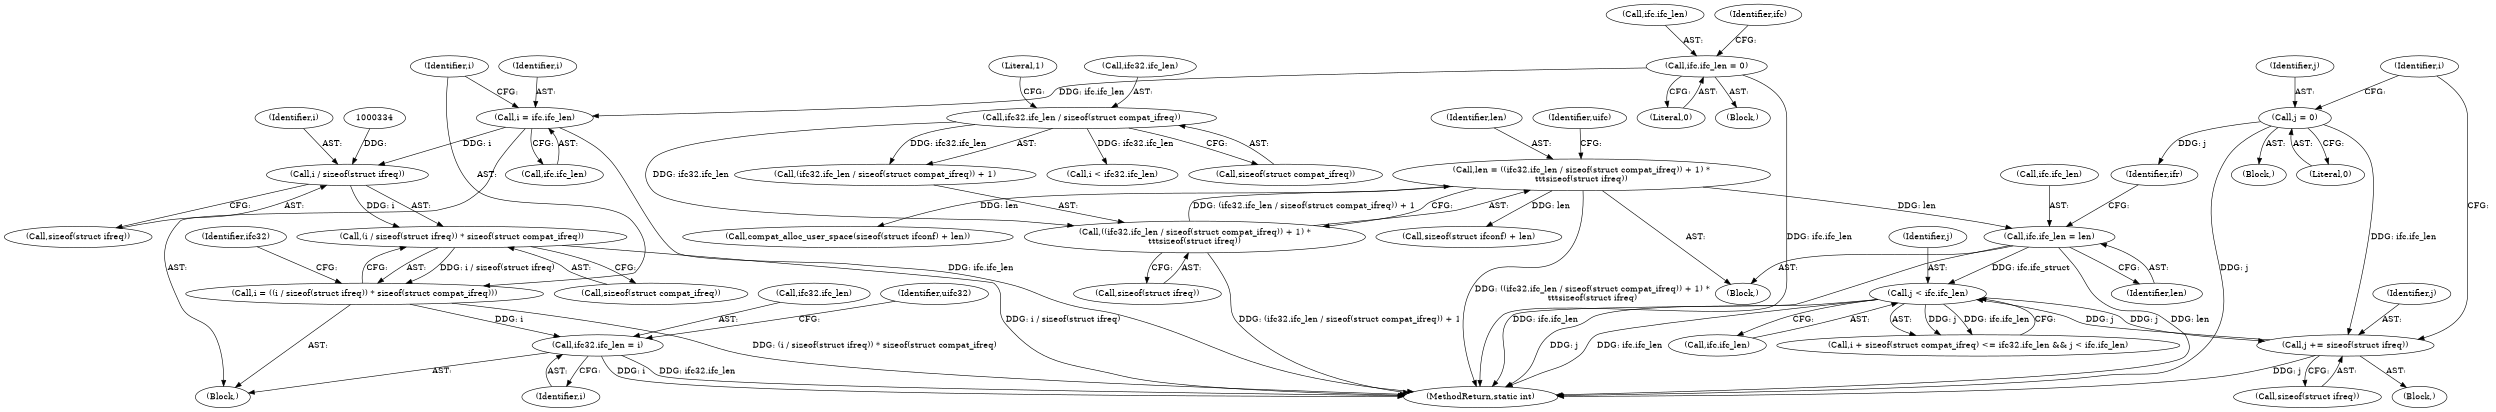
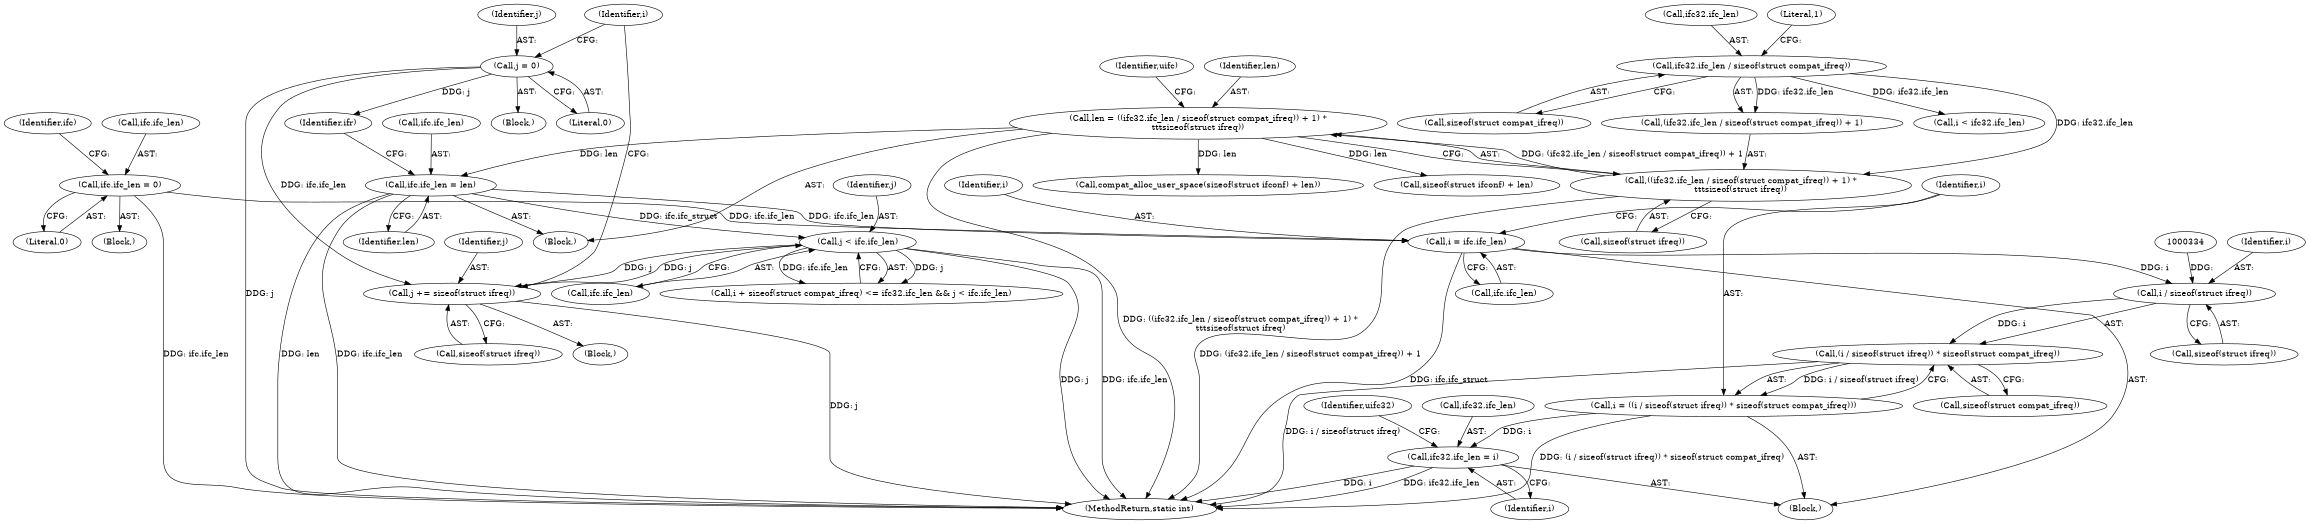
edge "(Call,ifc.ifc_len = len)" -> "(Call,i = ifc.ifc_len)": added, label "DDG: ifc.ifc_len"
node "(Identifier,ifc32)": removed
edge "(Call,i = ifc.ifc_len)" -> "(MethodReturn,static int)": label "DDG: ifc.ifc_len" -> "DDG: ifc.ifc_struct"
